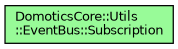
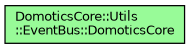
node "DomoticsCore::Utils ::EventBus::Subscription": label "DomoticsCore::Utils ::EventBus::Subscription" -> "DomoticsCore::Utils ::EventBus::DomoticsCore"
